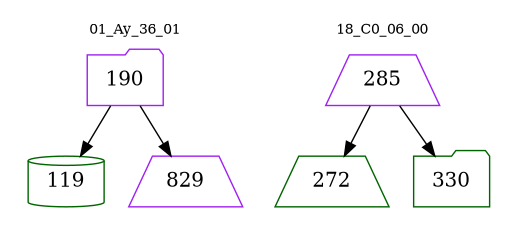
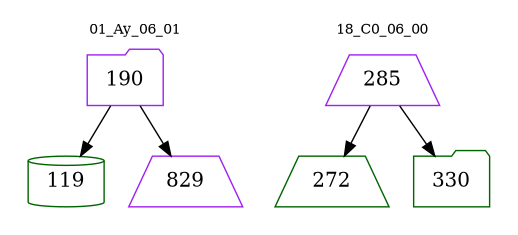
cluster "01_Ay_36_01": label "01_Ay_36_01" -> "01_Ay_06_01"
